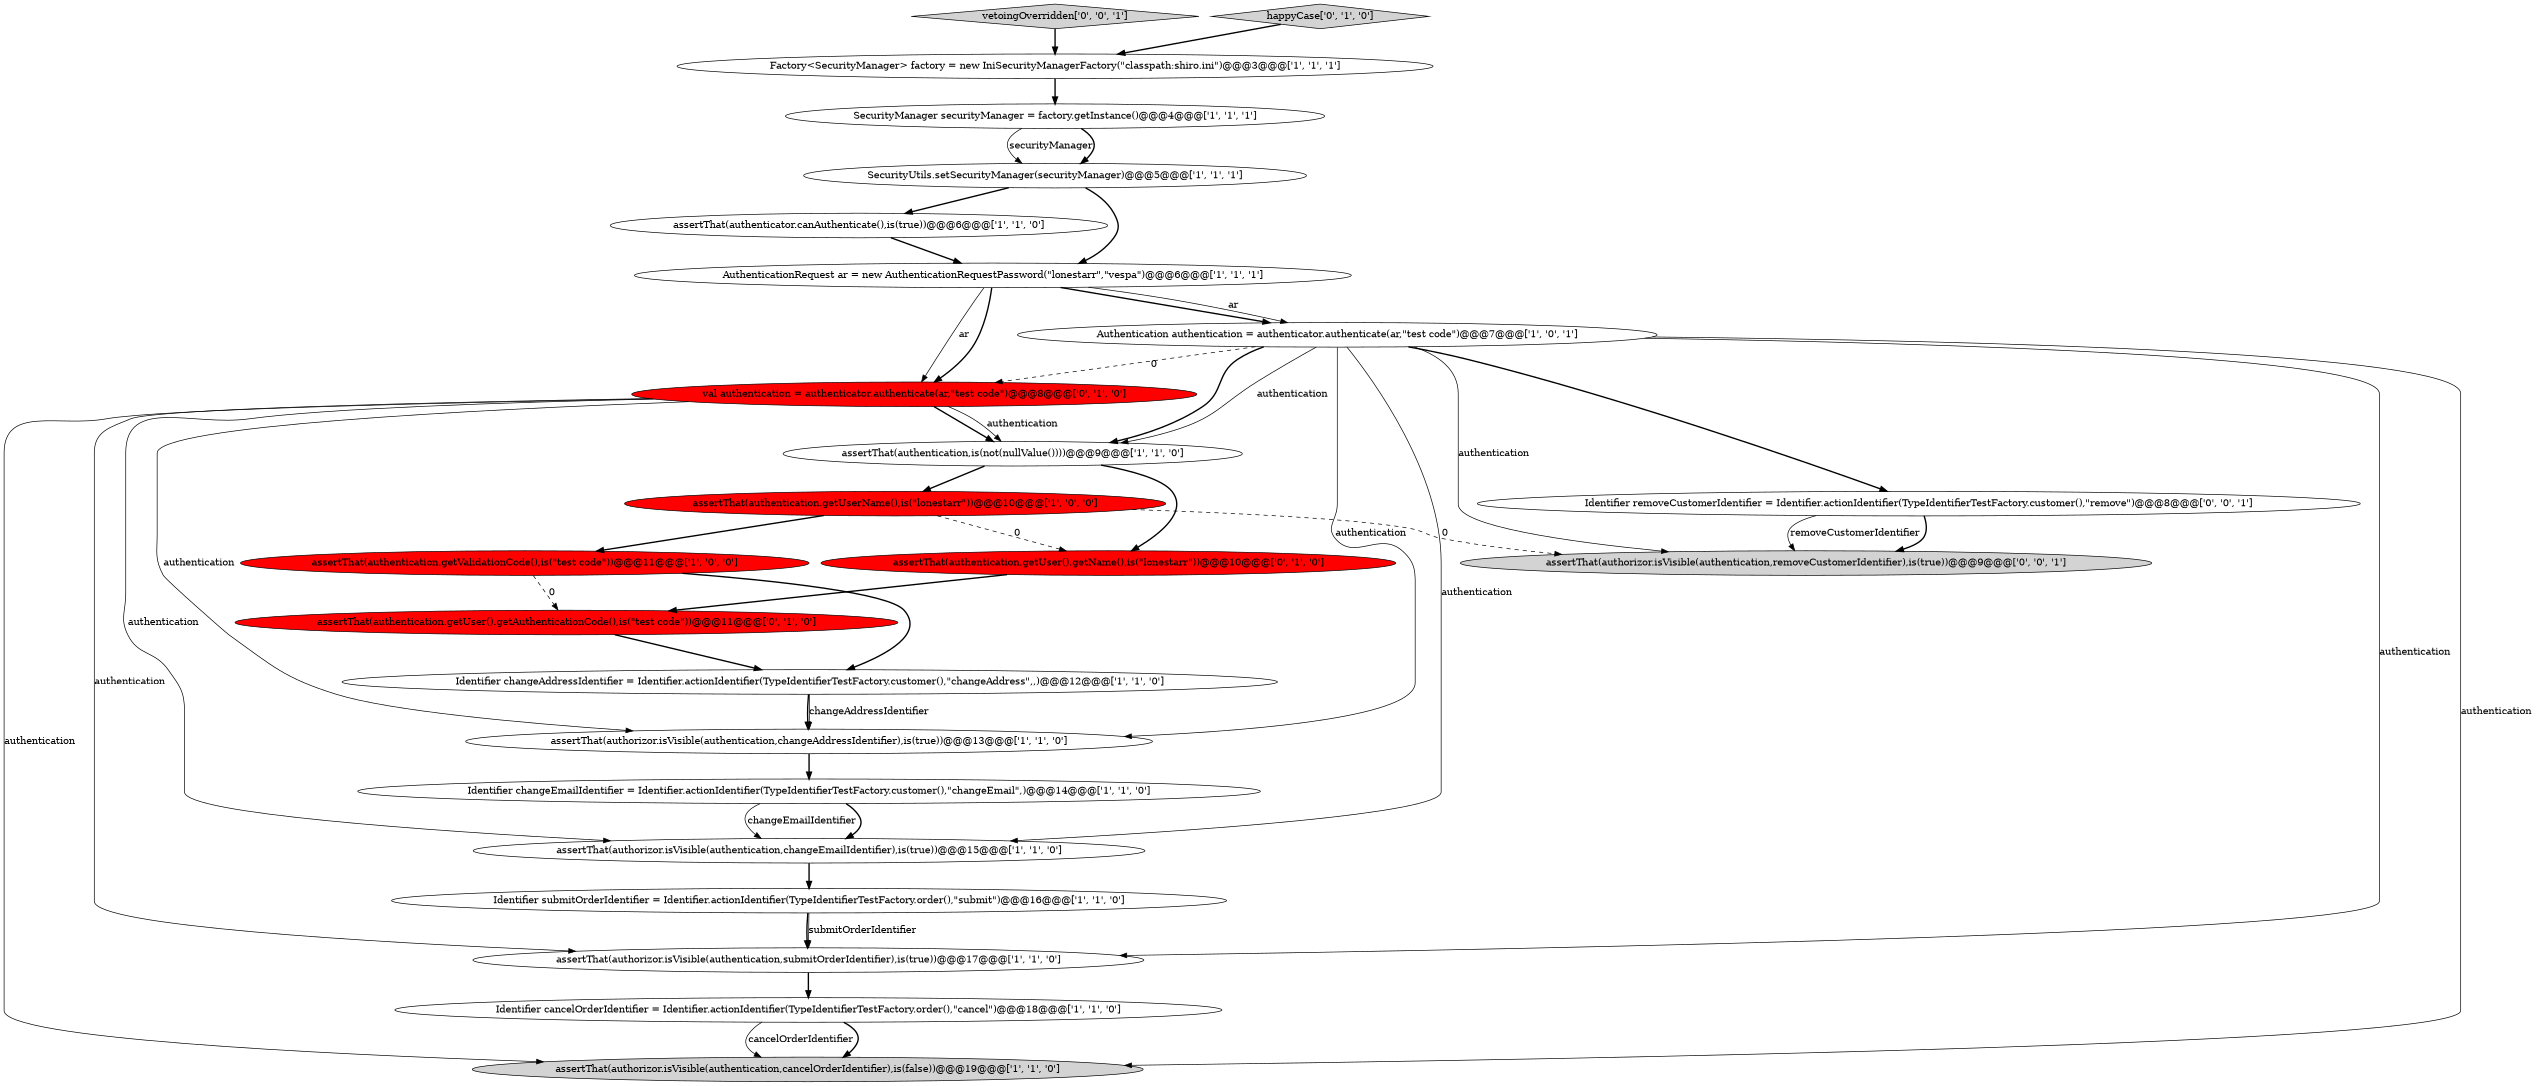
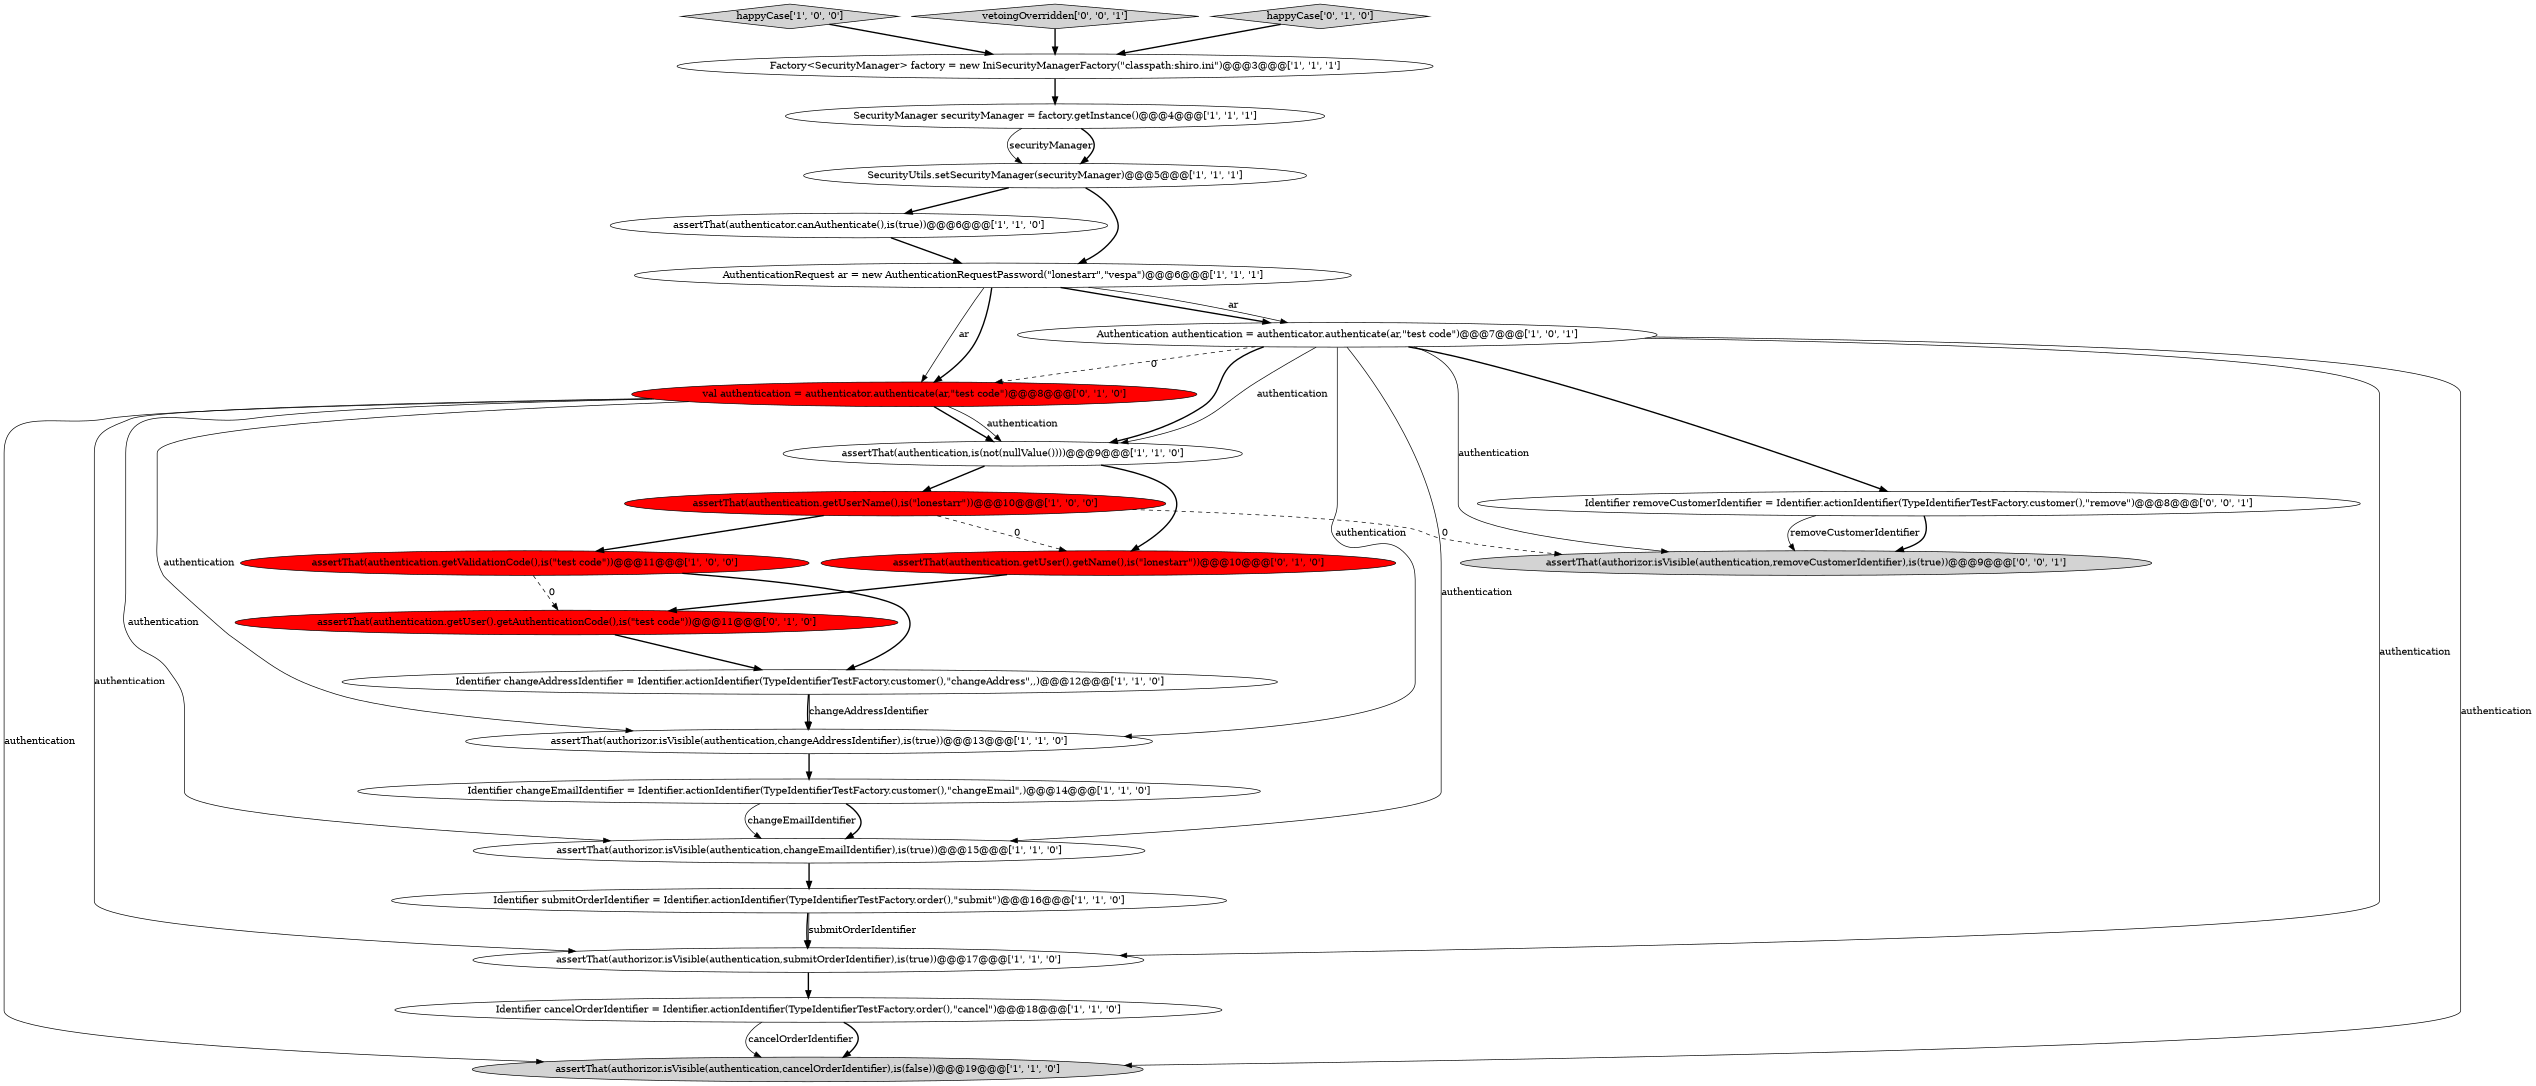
node "happyCase['1', '0', '0']": added
